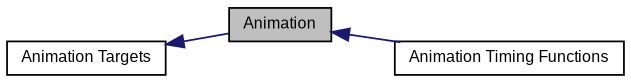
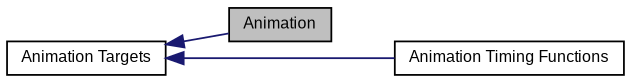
edge "Animation Timing Functions" -> "Animation": now "Animation Timing Functions" -> "Animation Targets"
